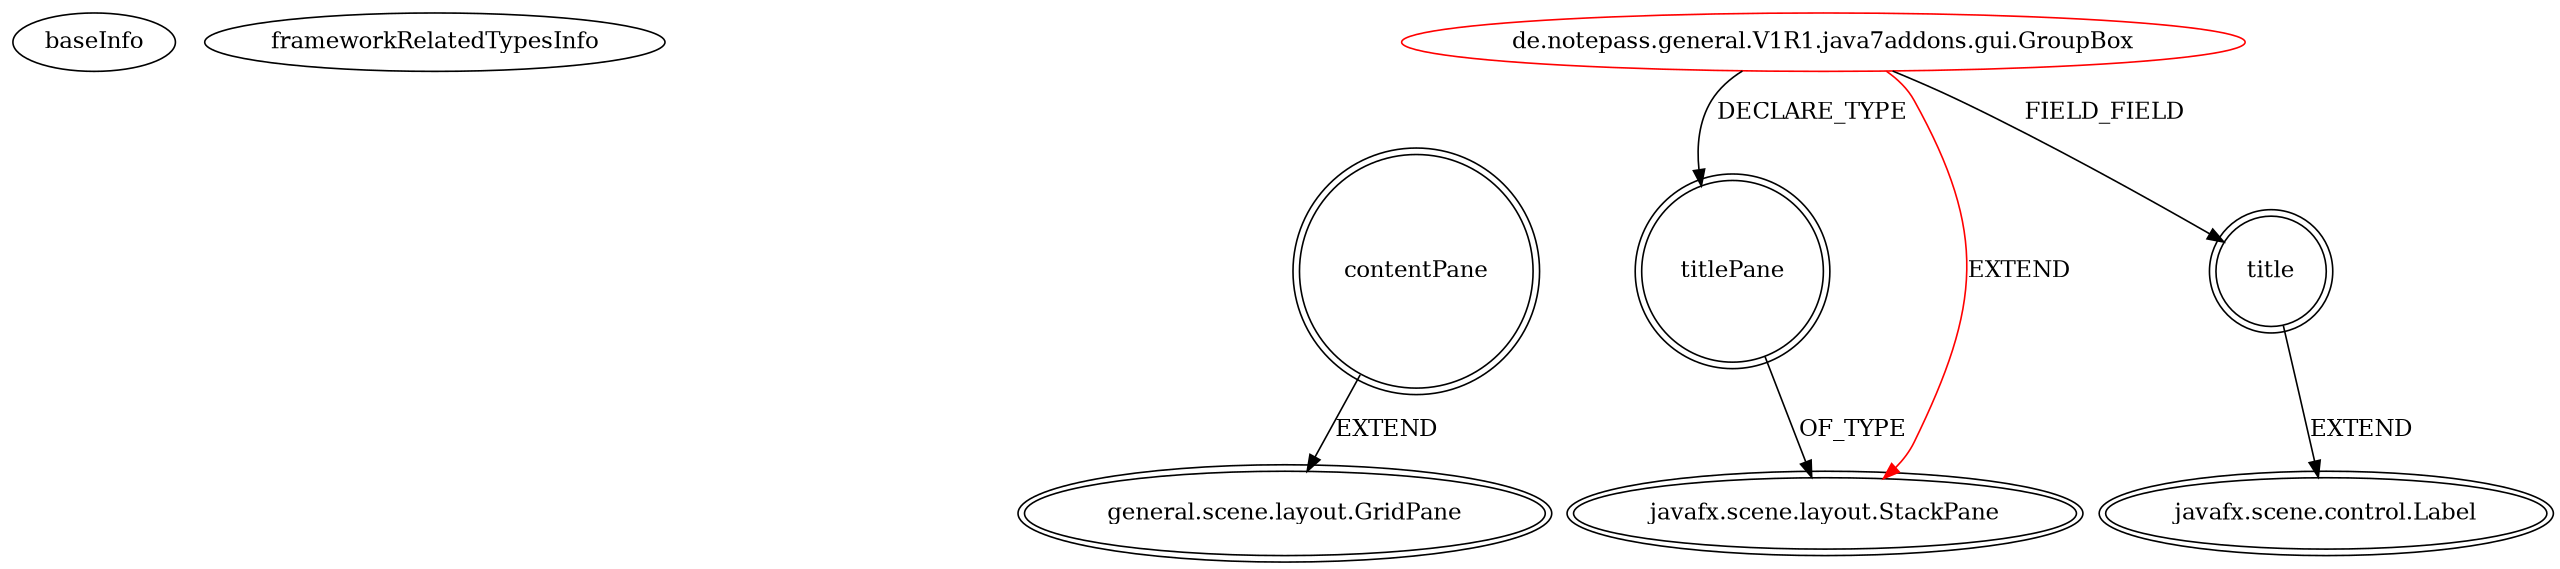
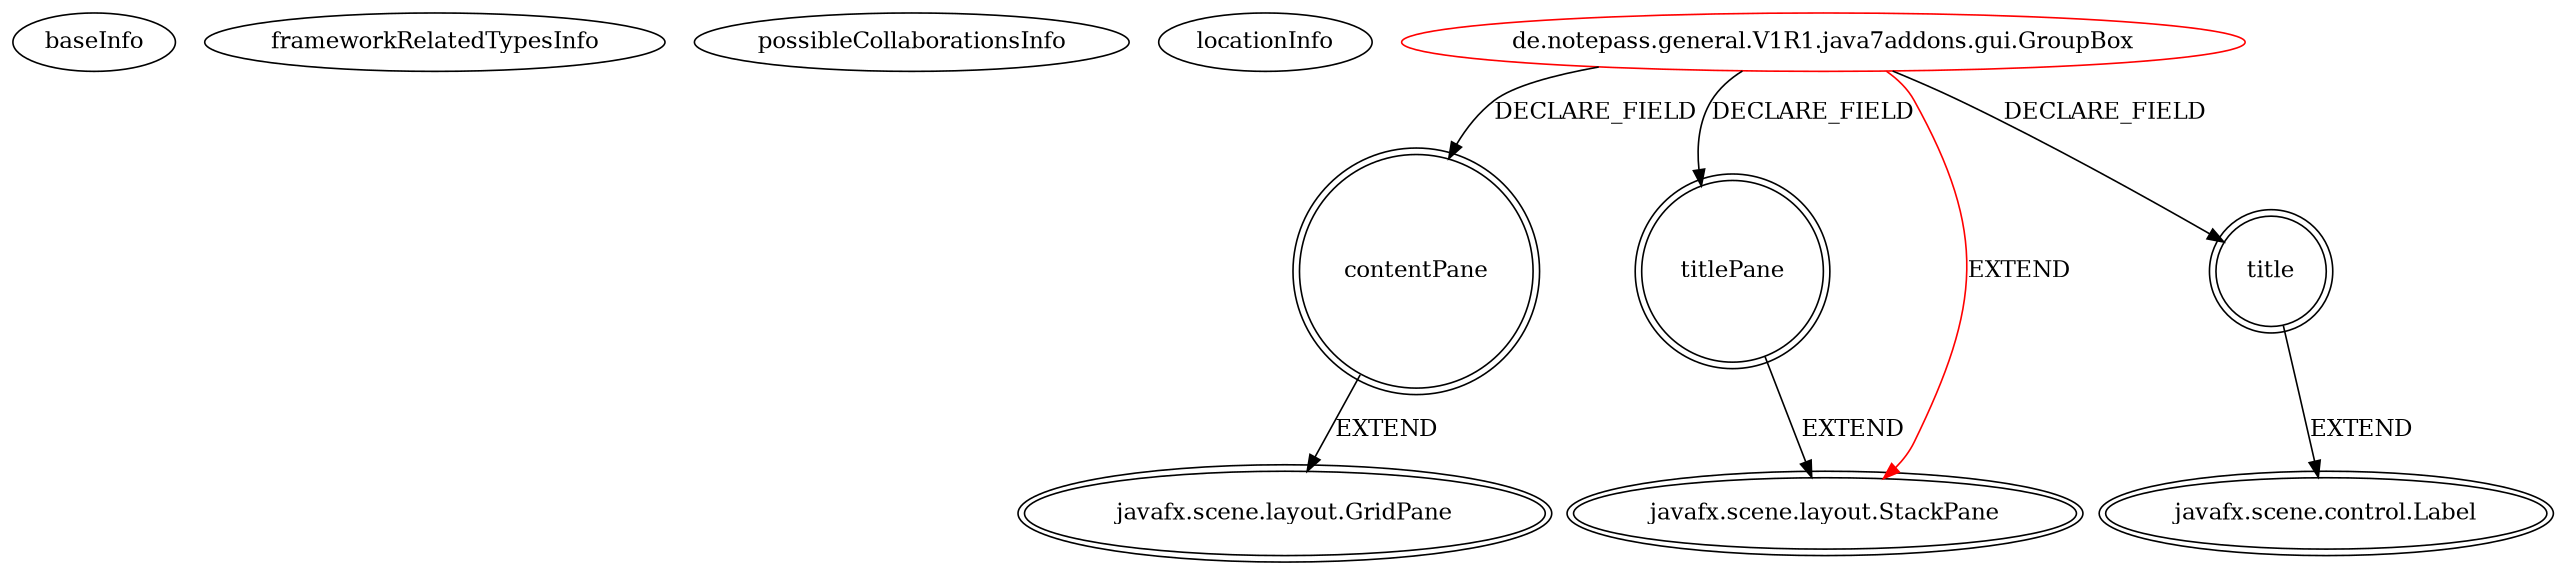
node "possibleCollaborationsInfo": added
node "locationInfo": added
edge "de.notepass.general.V1R1.java7addons.gui.GroupBox" -> "contentPane": added, label "DECLARE_FIELD"
edge "de.notepass.general.V1R1.java7addons.gui.GroupBox" -> "titlePane": label "DECLARE_TYPE" -> "DECLARE_FIELD"
edge "de.notepass.general.V1R1.java7addons.gui.GroupBox" -> "title": label "FIELD_FIELD" -> "DECLARE_FIELD"
edge "titlePane" -> "javafx.scene.layout.StackPane": label "OF_TYPE" -> "EXTEND"
node "general.scene.layout.GridPane": label "general.scene.layout.GridPane" -> "javafx.scene.layout.GridPane"
